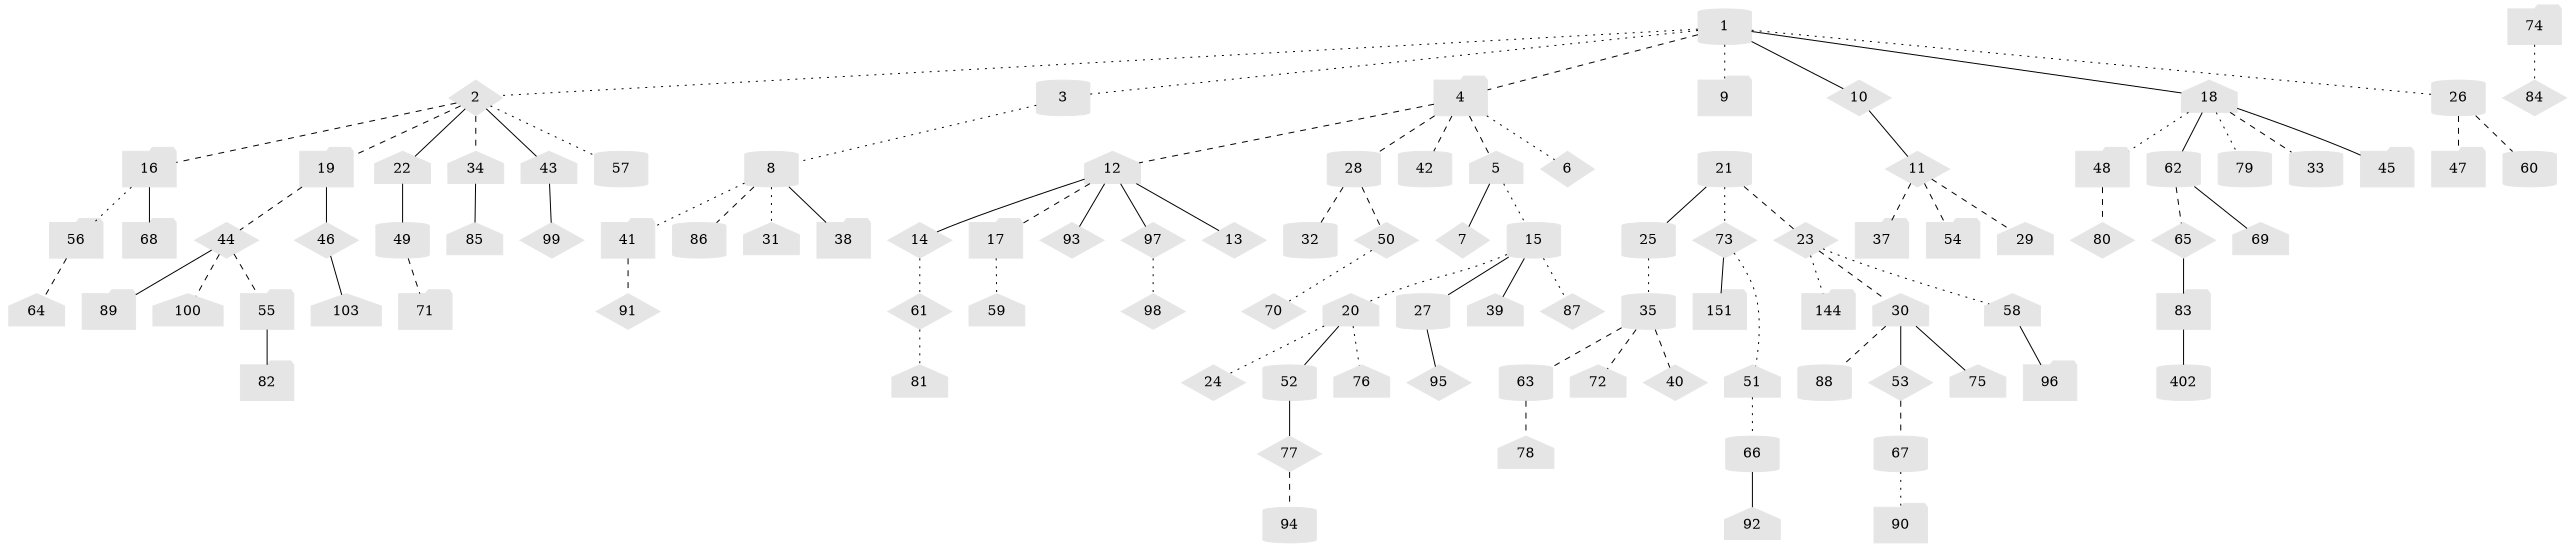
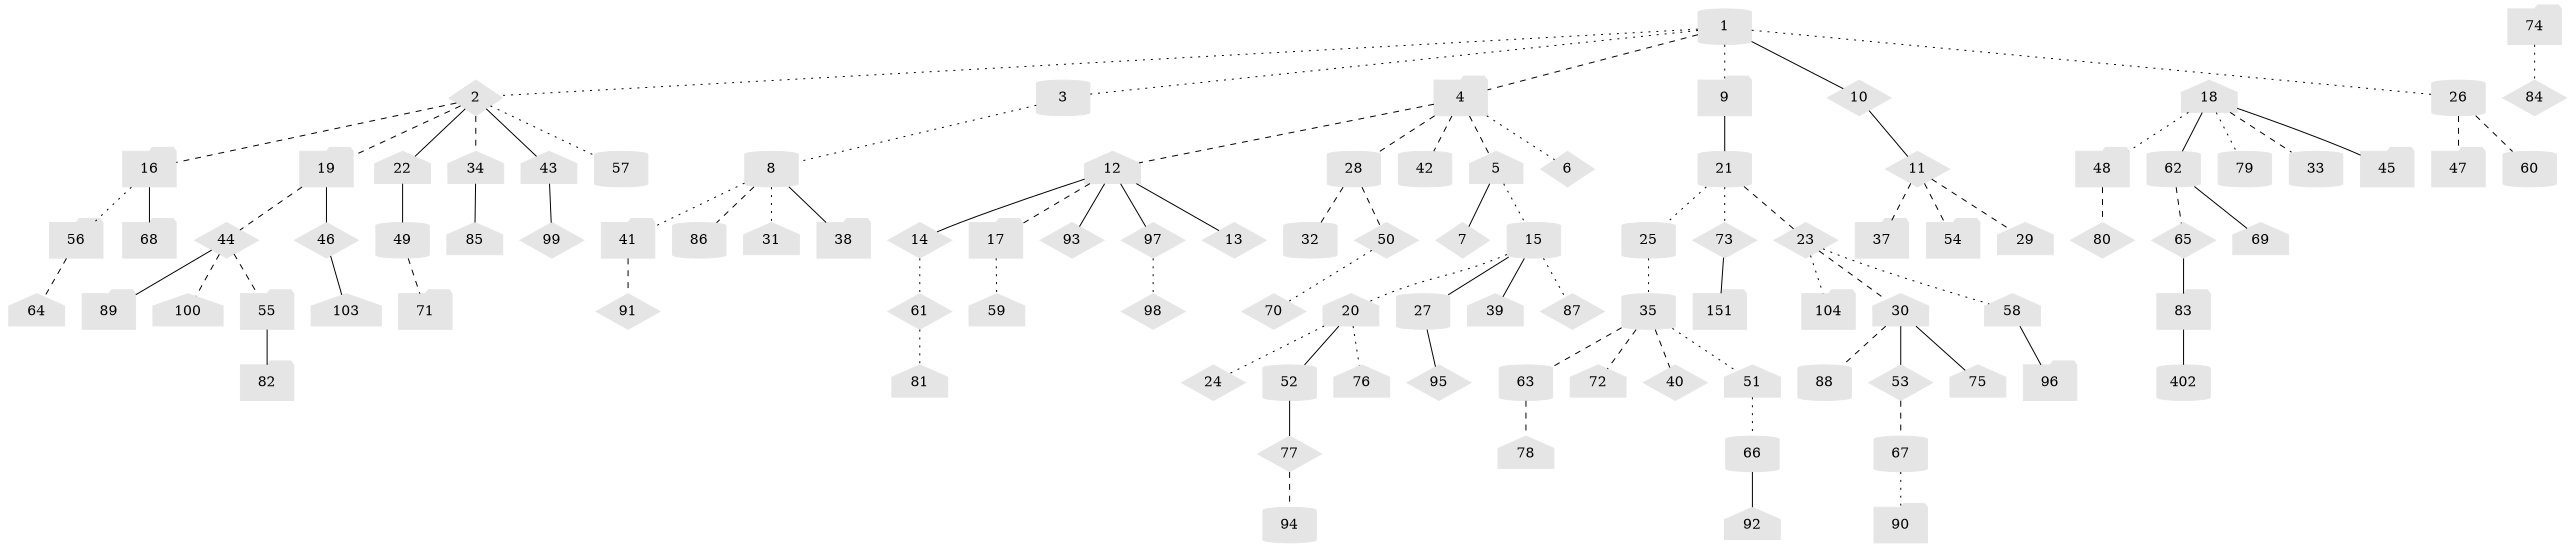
edge "1" -- "18": removed
edge "9" -- "21": added
edge "21" -- "25": style solid -> dotted
edge "73" -- "51": now "35" -- "51"
node "144": label "144" -> "104"
